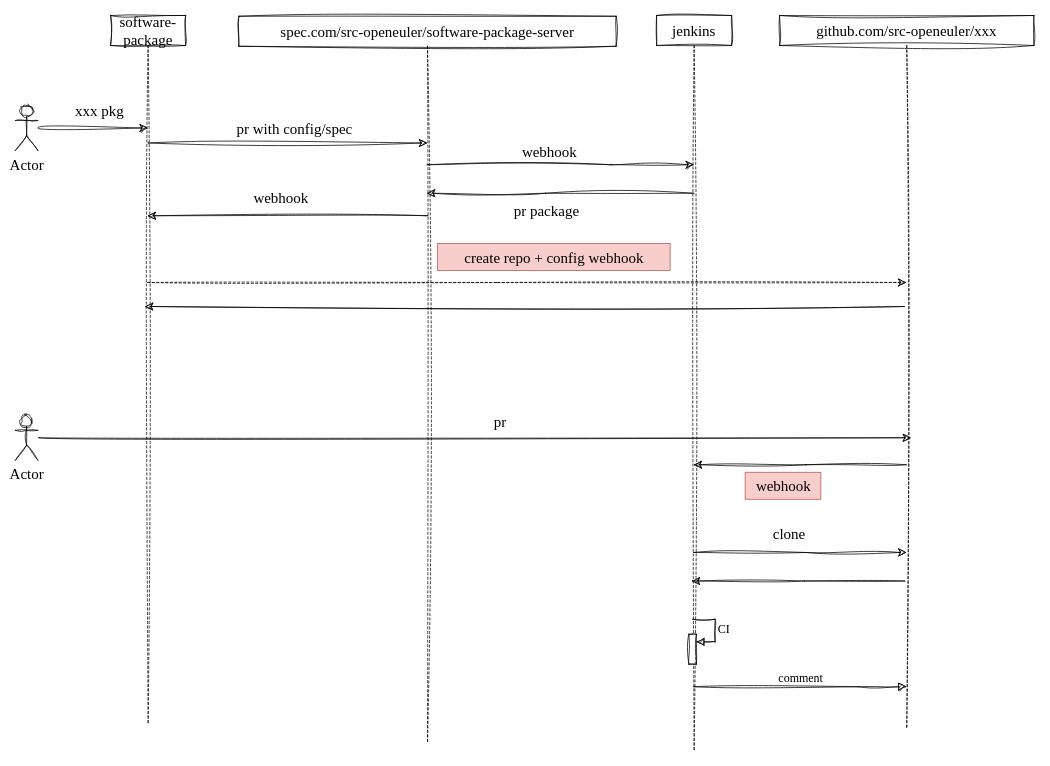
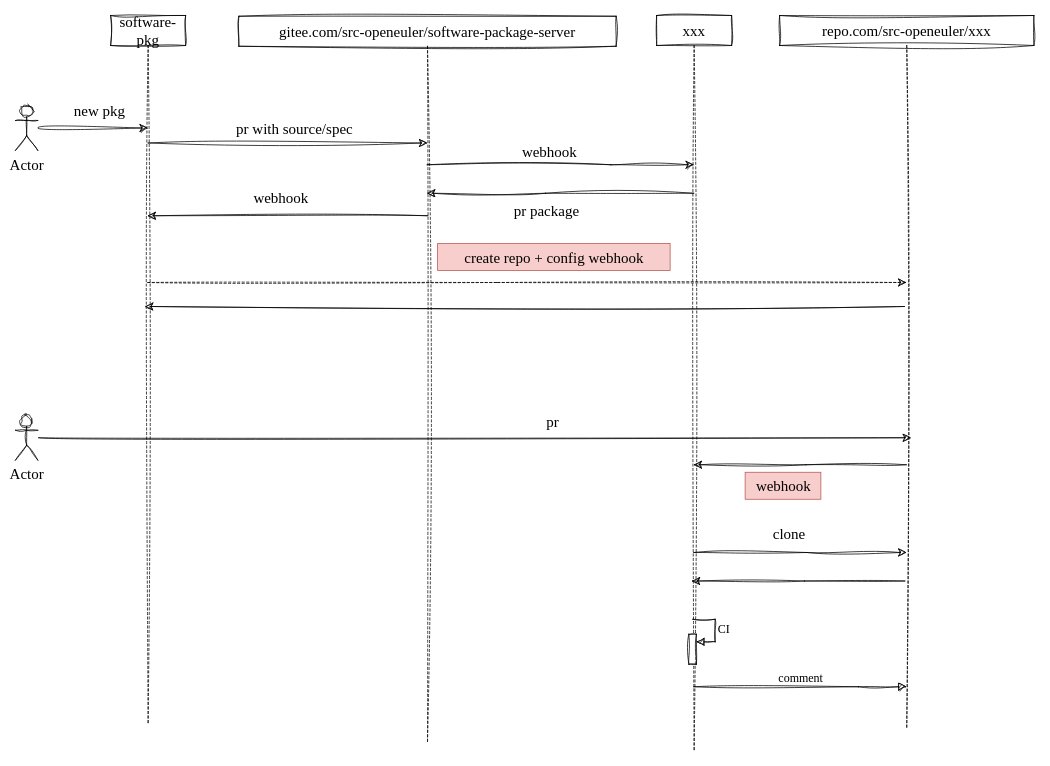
node "software-package": label "software-package" -> "software-pkg"
node "jenkins": label "jenkins" -> "xxx"
node "github.com/src-openeuler/xxx": label "github.com/src-openeuler/xxx" -> "repo.com/src-openeuler/xxx"
node "spec.com/src-openeuler/software-package-server": label "spec.com/src-openeuler/software-package-server" -> "gitee.com/src-openeuler/software-package-server"
node "xxx pkg": label "xxx pkg" -> "new pkg"
node "pr with config/spec": label "pr with config/spec" -> "pr with source/spec"
node "pr": moved (500, 421) -> (552, 421)
